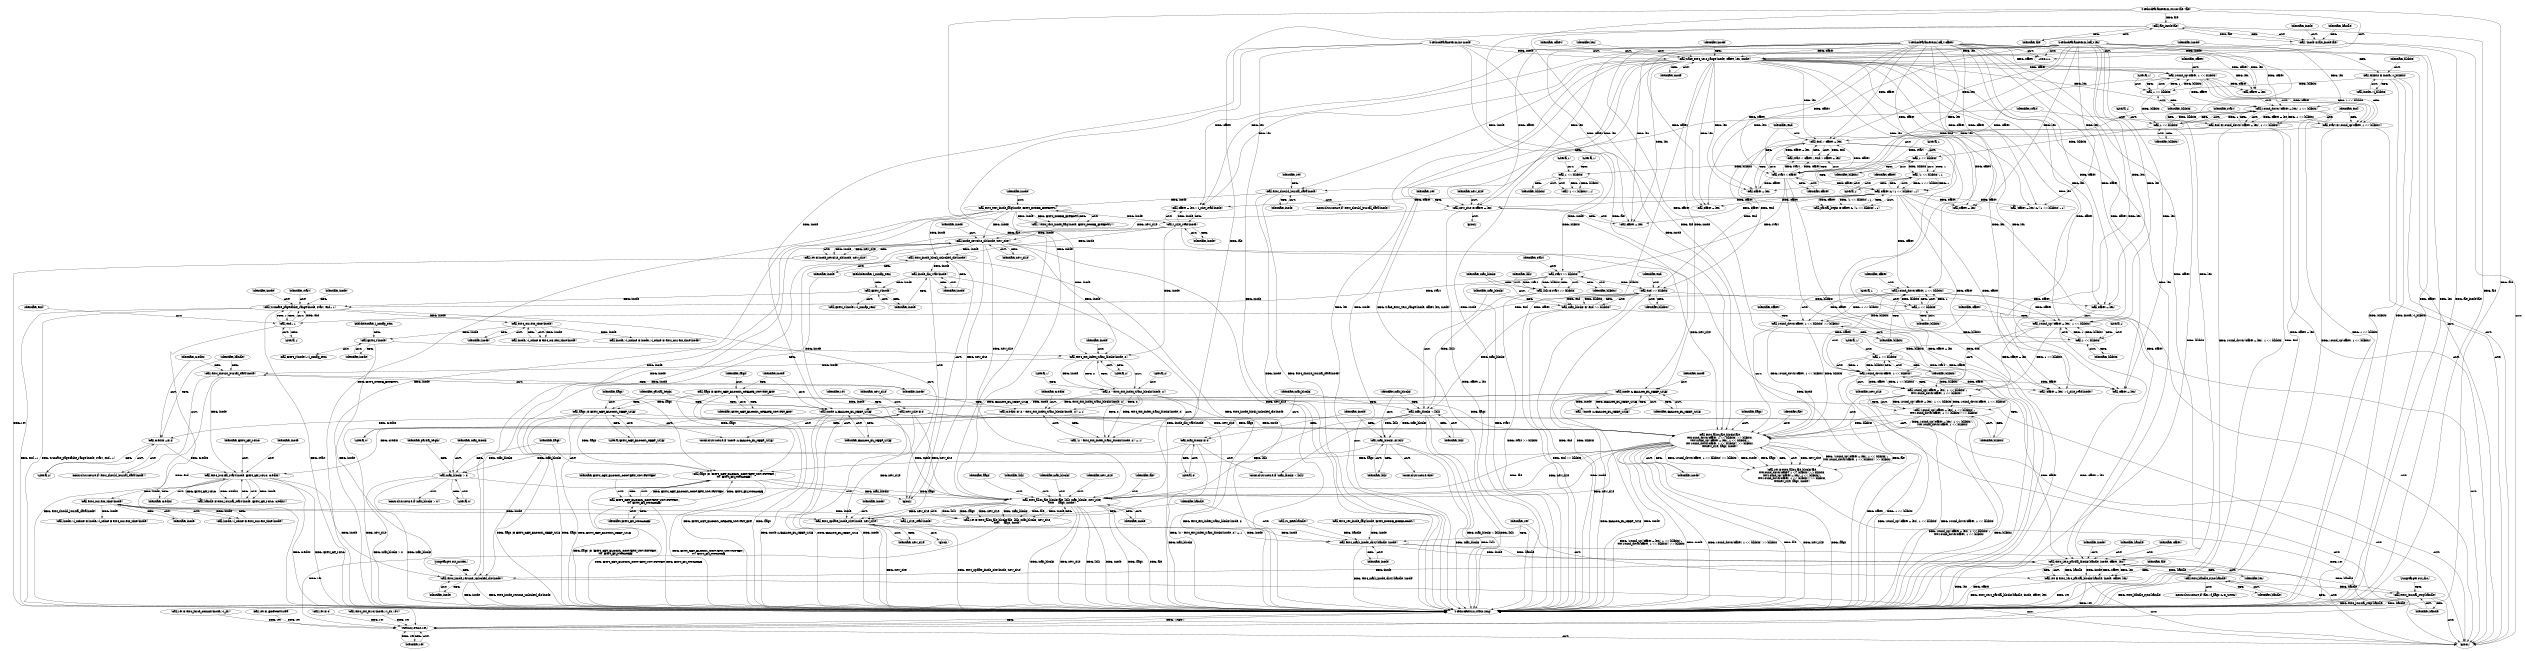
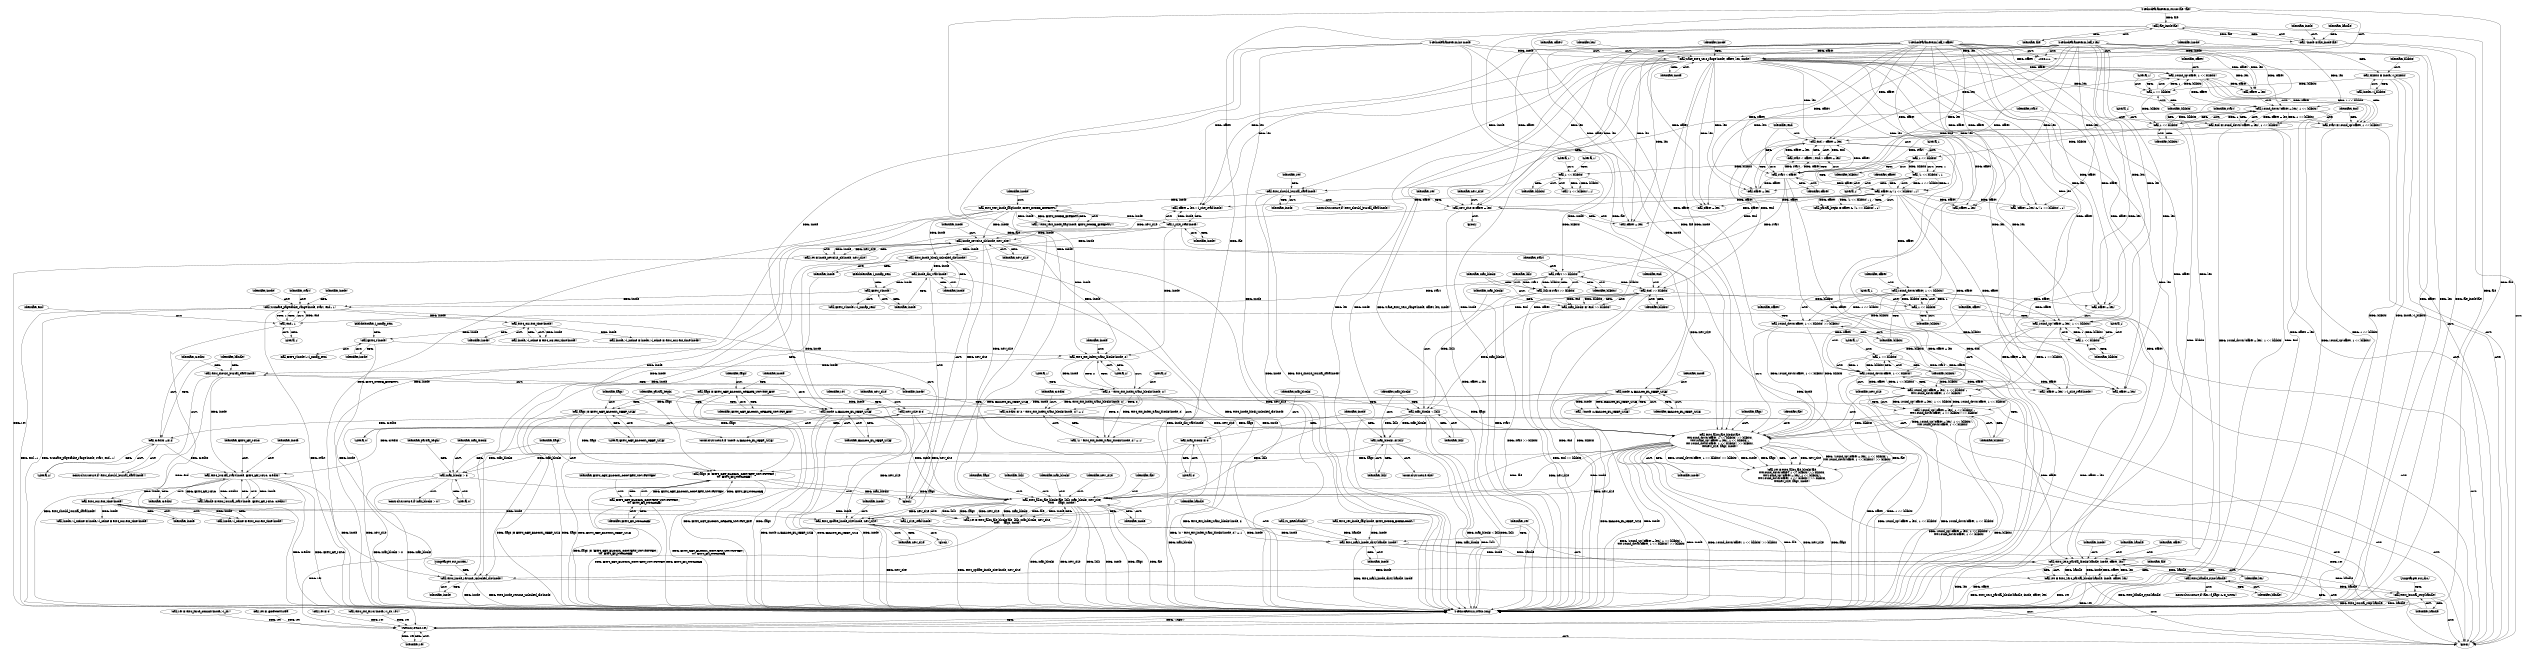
node "(ControlStructure,if (max_blocks < lblk))": removed
